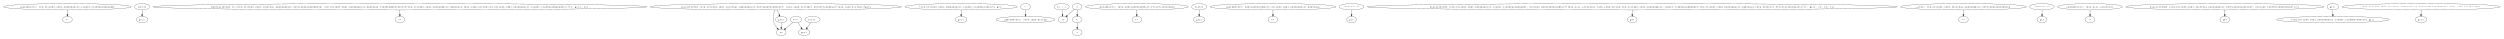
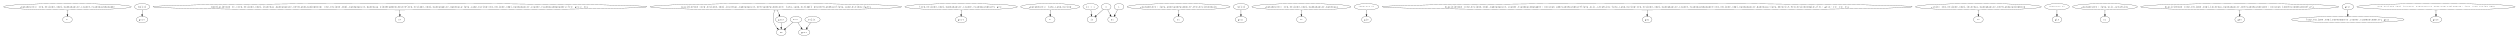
node "@parameter3: addClassPathEntry.eclipse.osgi.baseadaptor.BaseData": label "@parameter3: addClassPathEntry.eclipse.osgi.baseadaptor.BaseData" -> "@parameter3: org.eclipse.osgi.baseadaptor.BaseData"
edge "r2" -> "@parameter1: java.lang.String": reversed
edge "z5" -> "1": reversed
